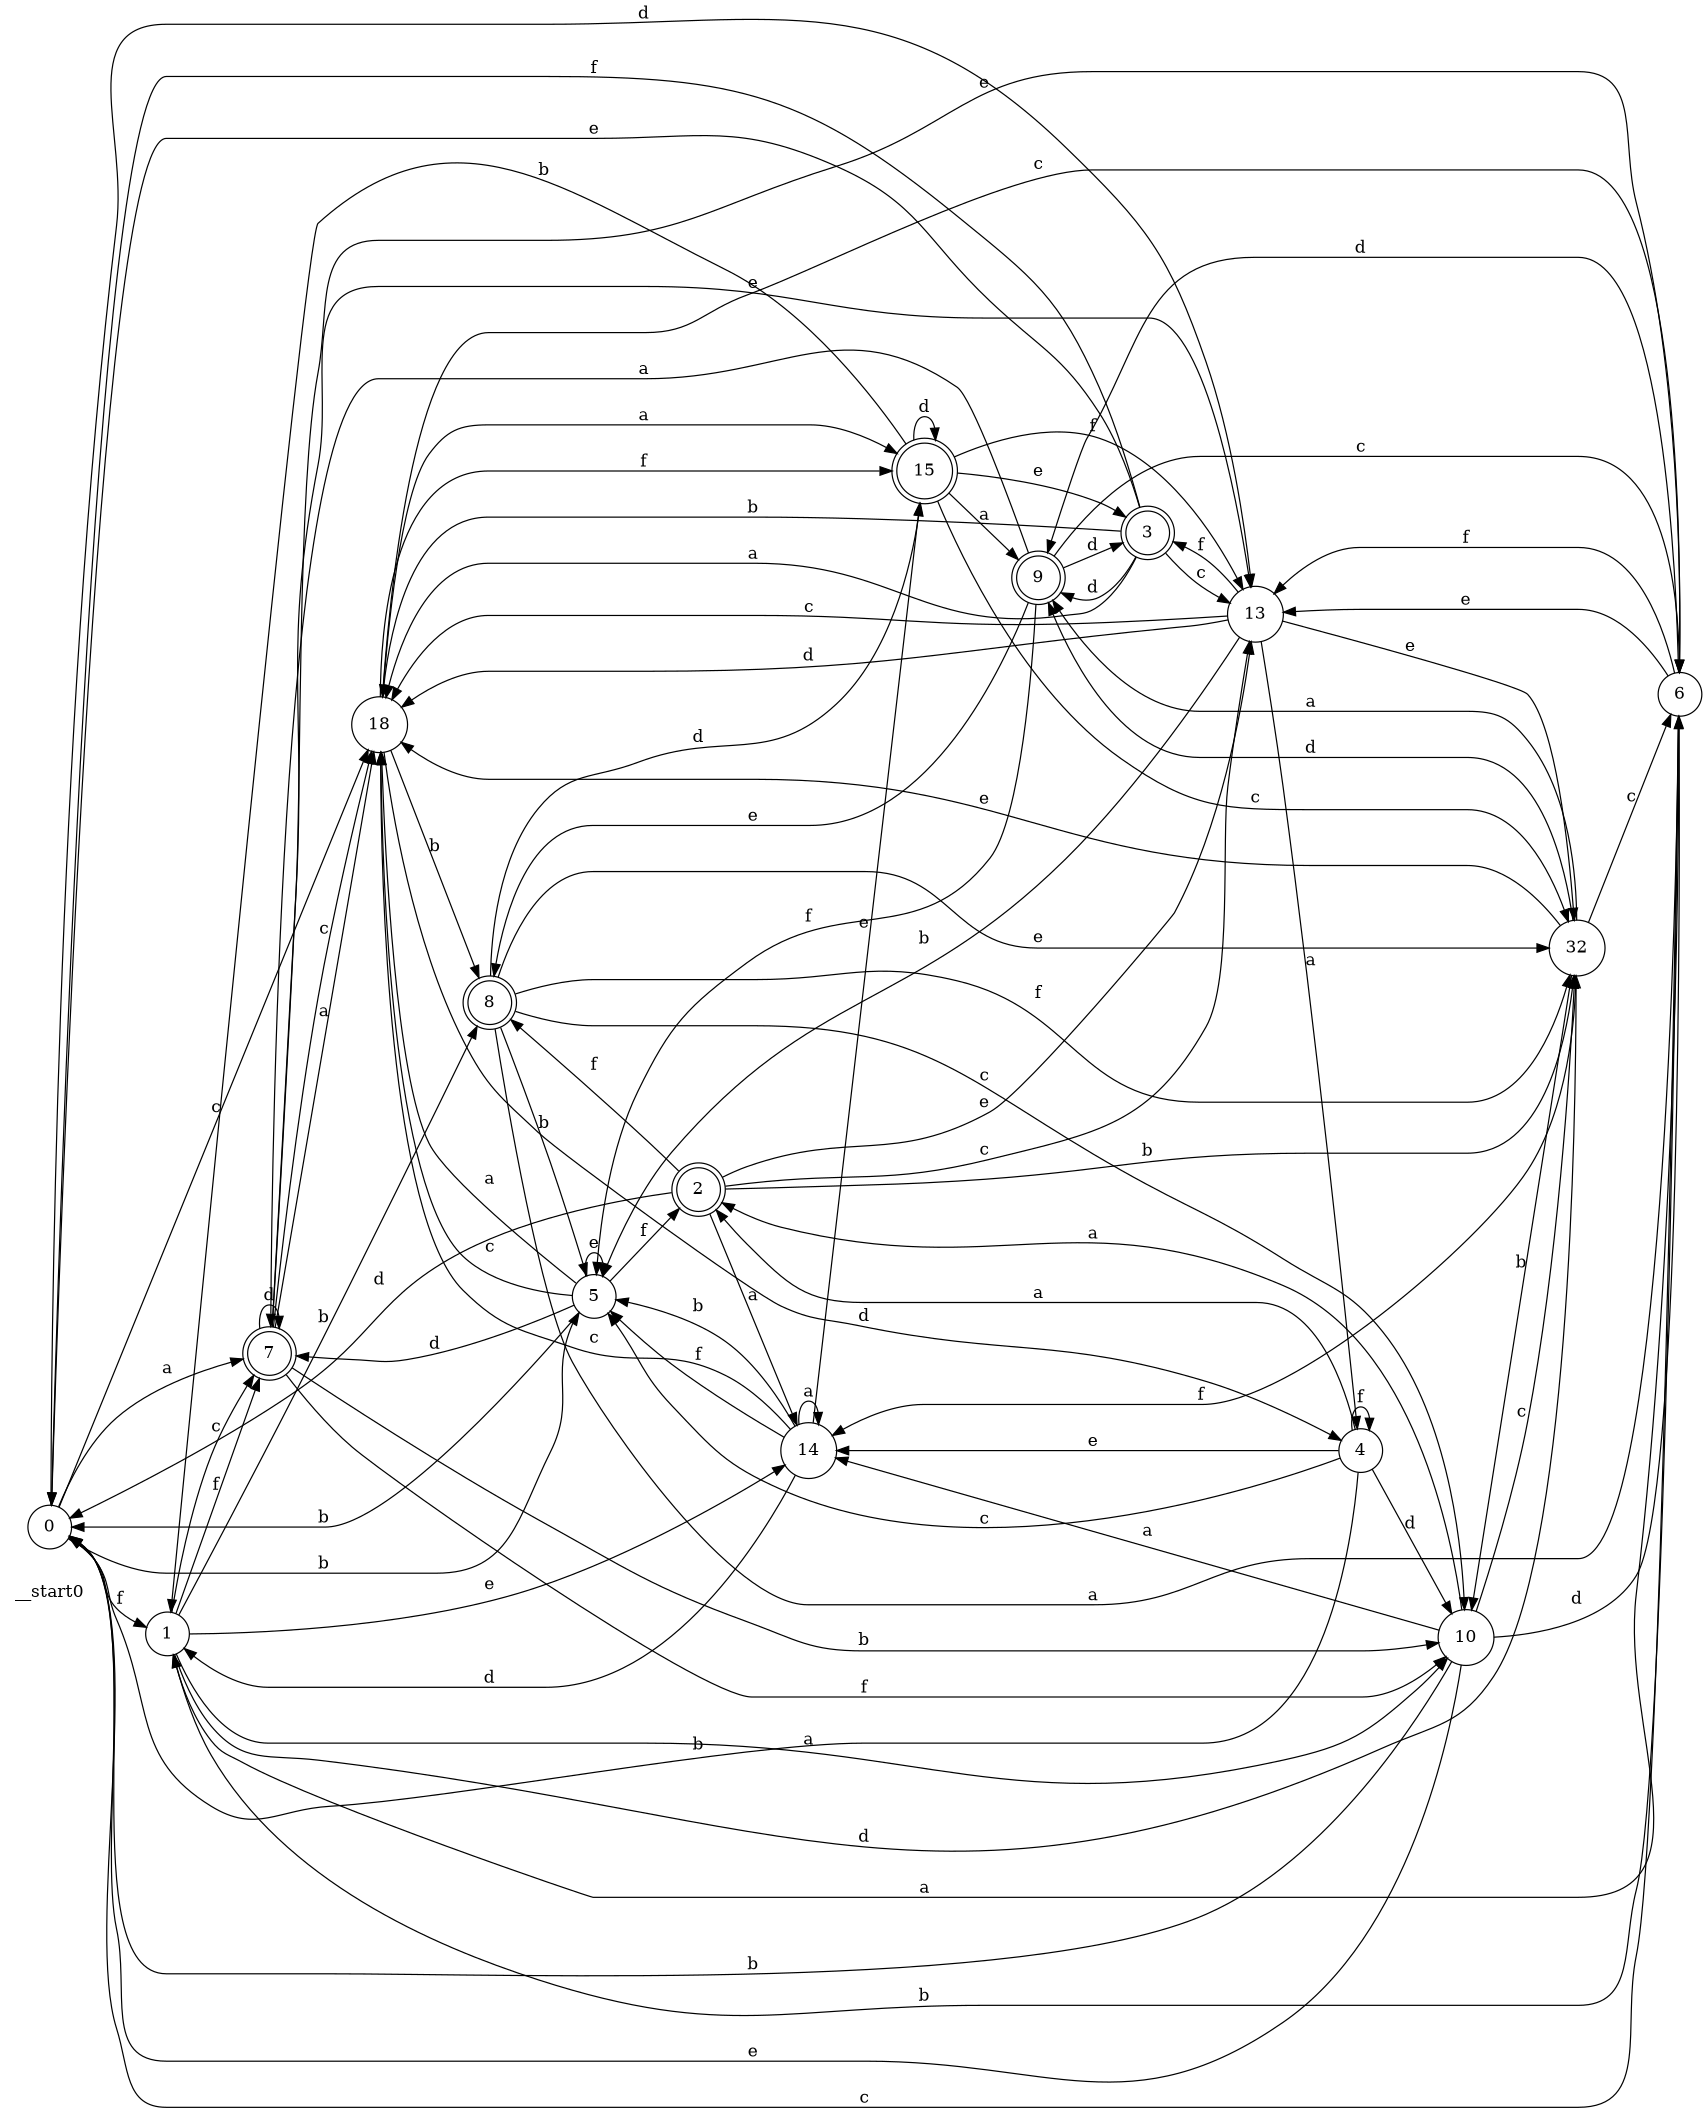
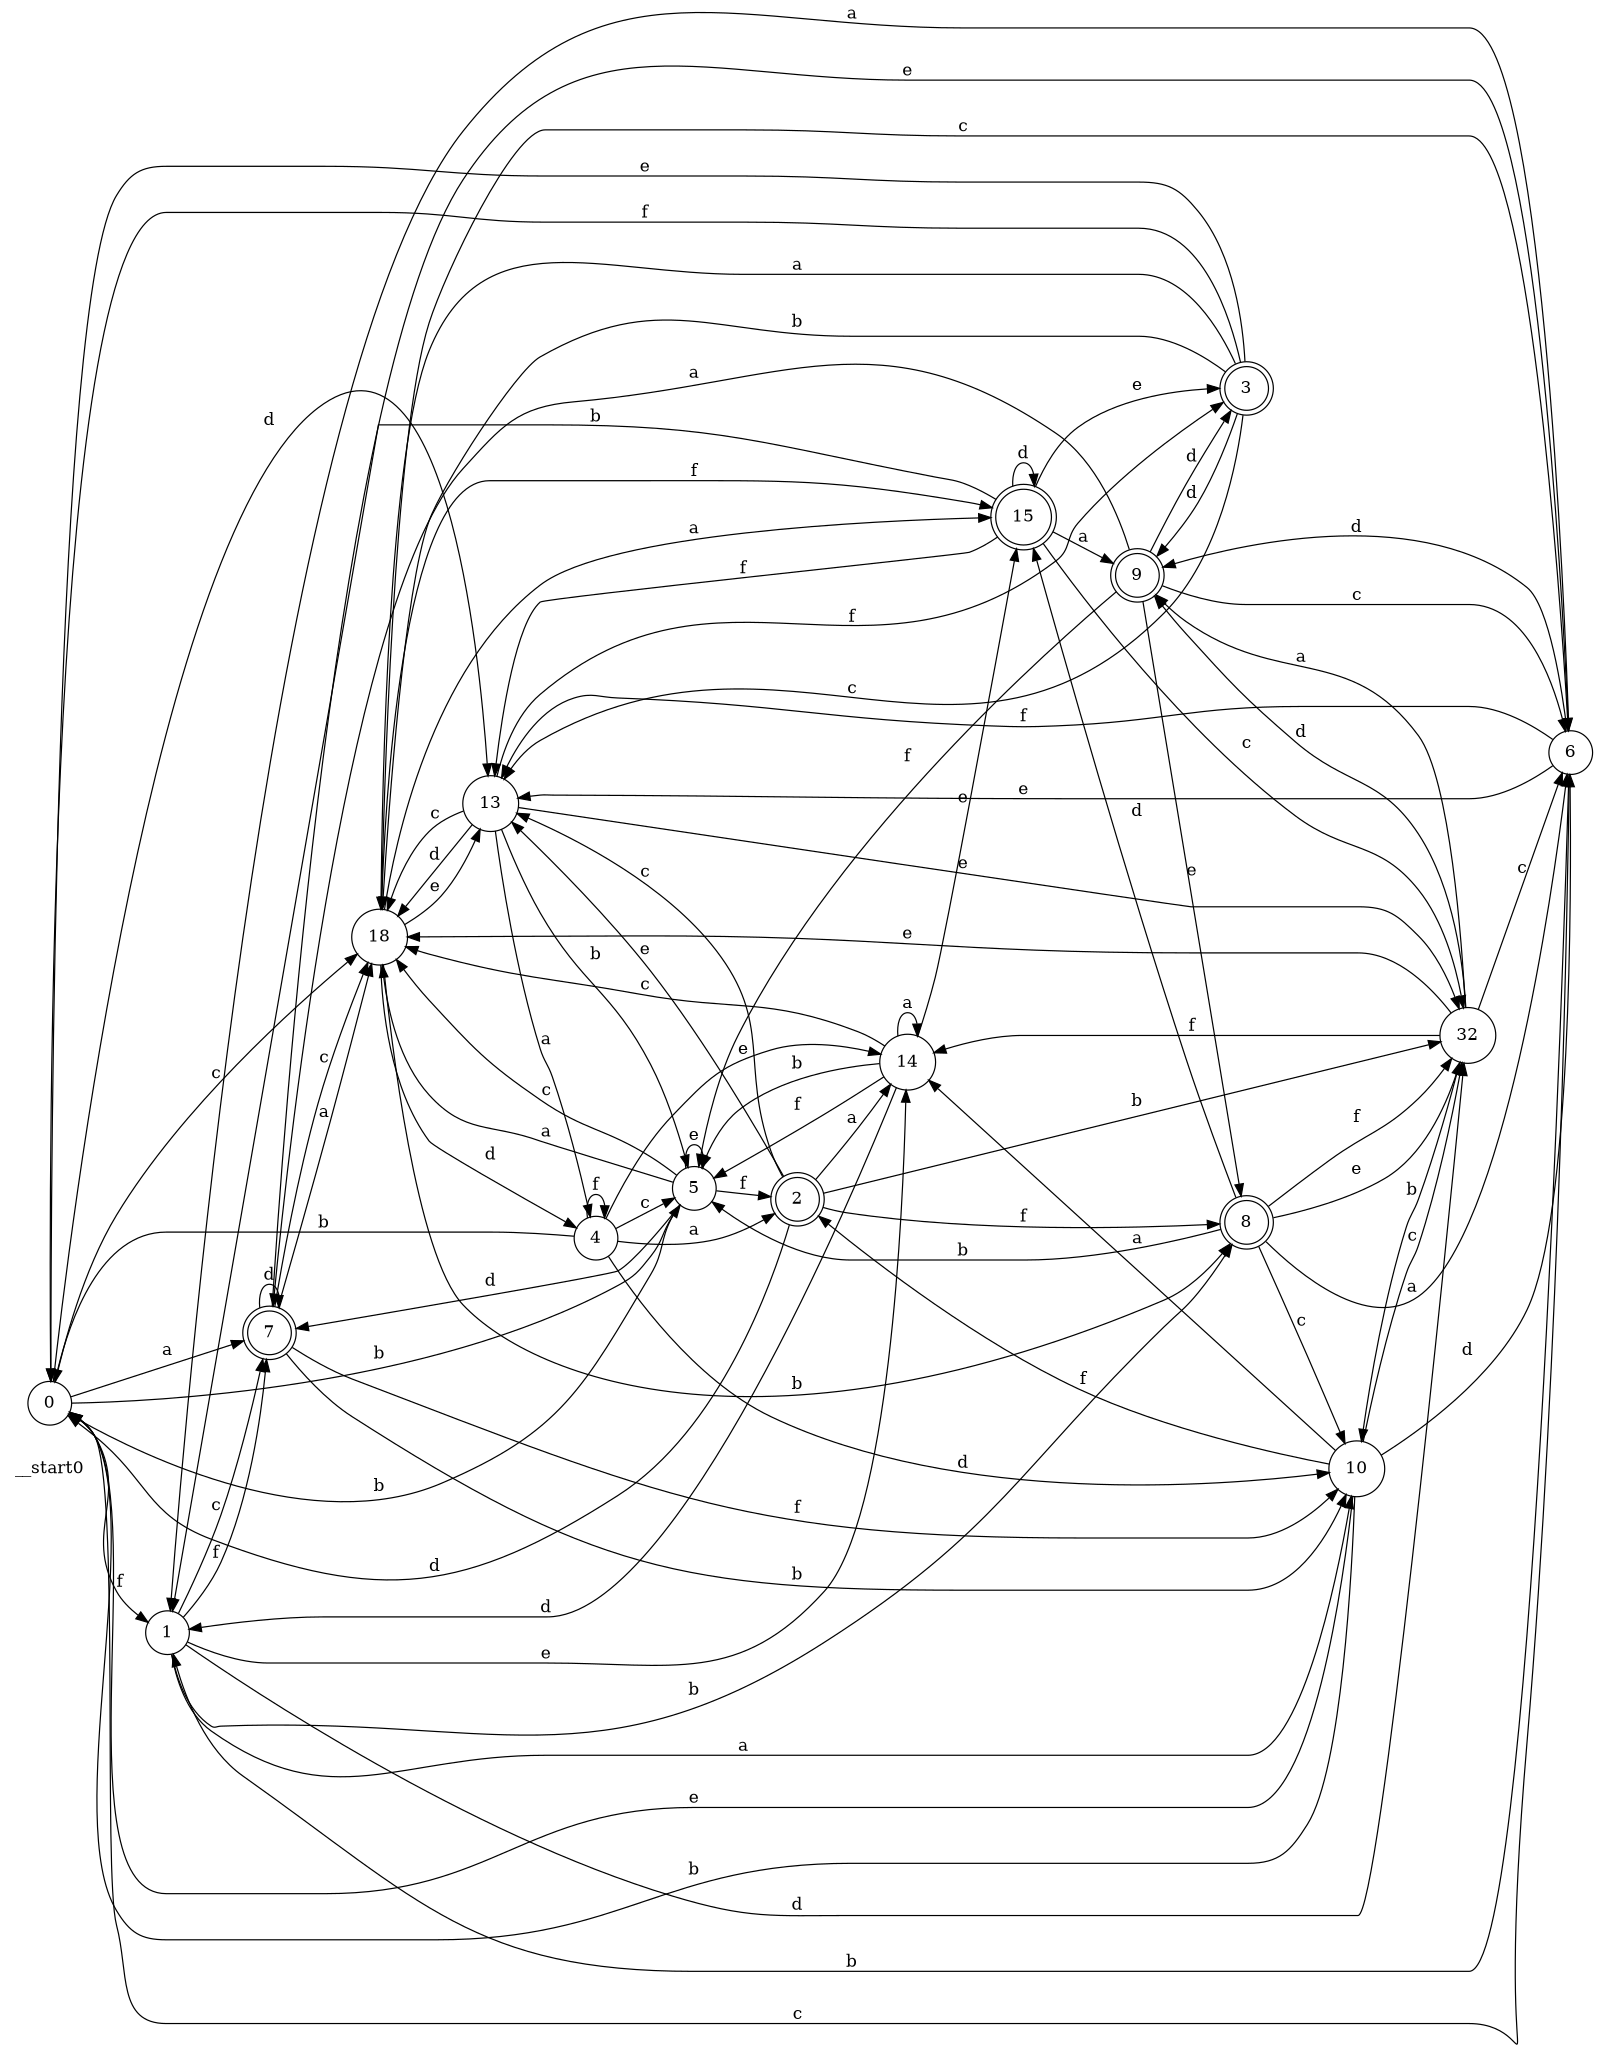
edge "7" -> "13": now "18" -> "13"
edge "10" -> "2": label "a" -> "f"
